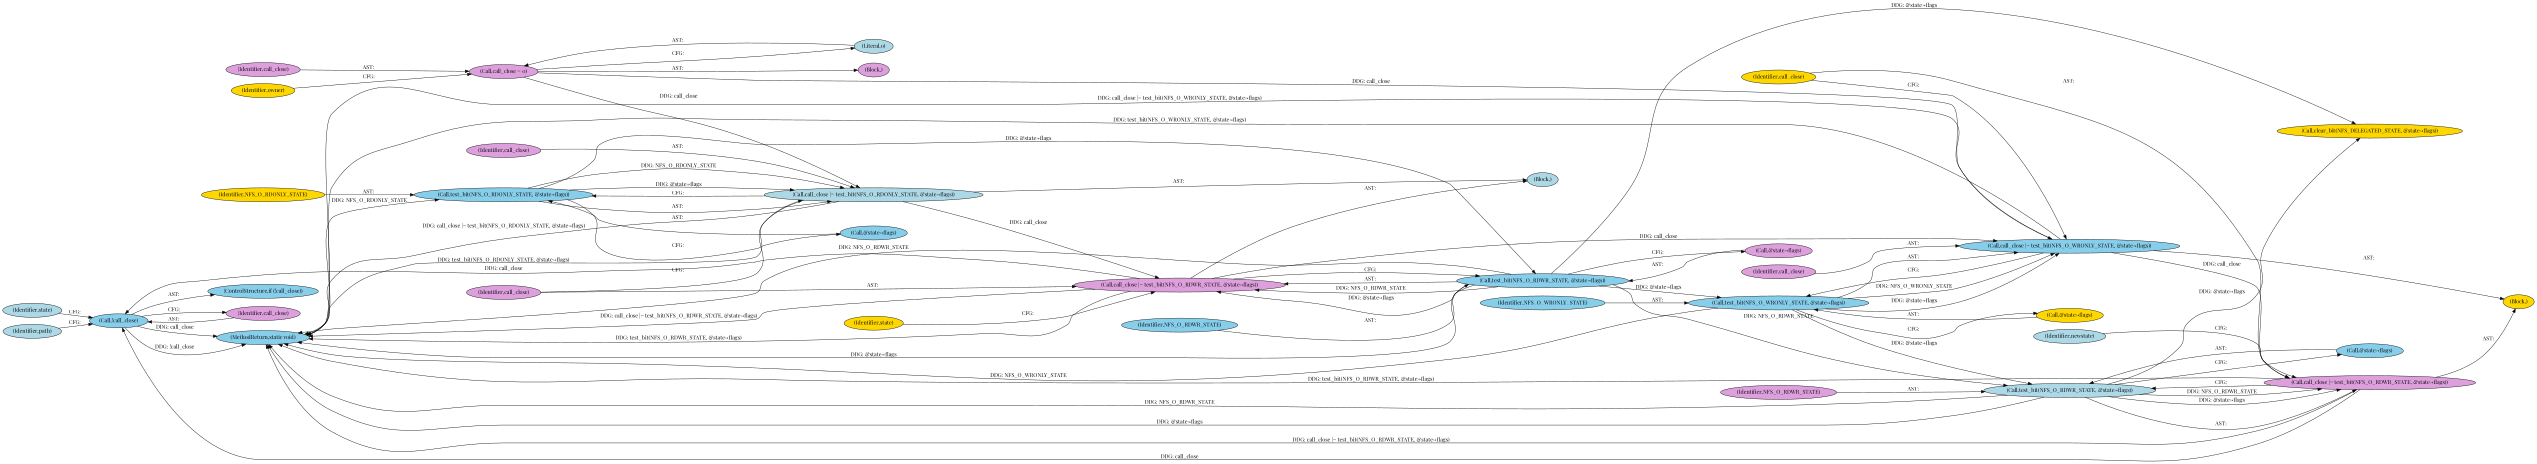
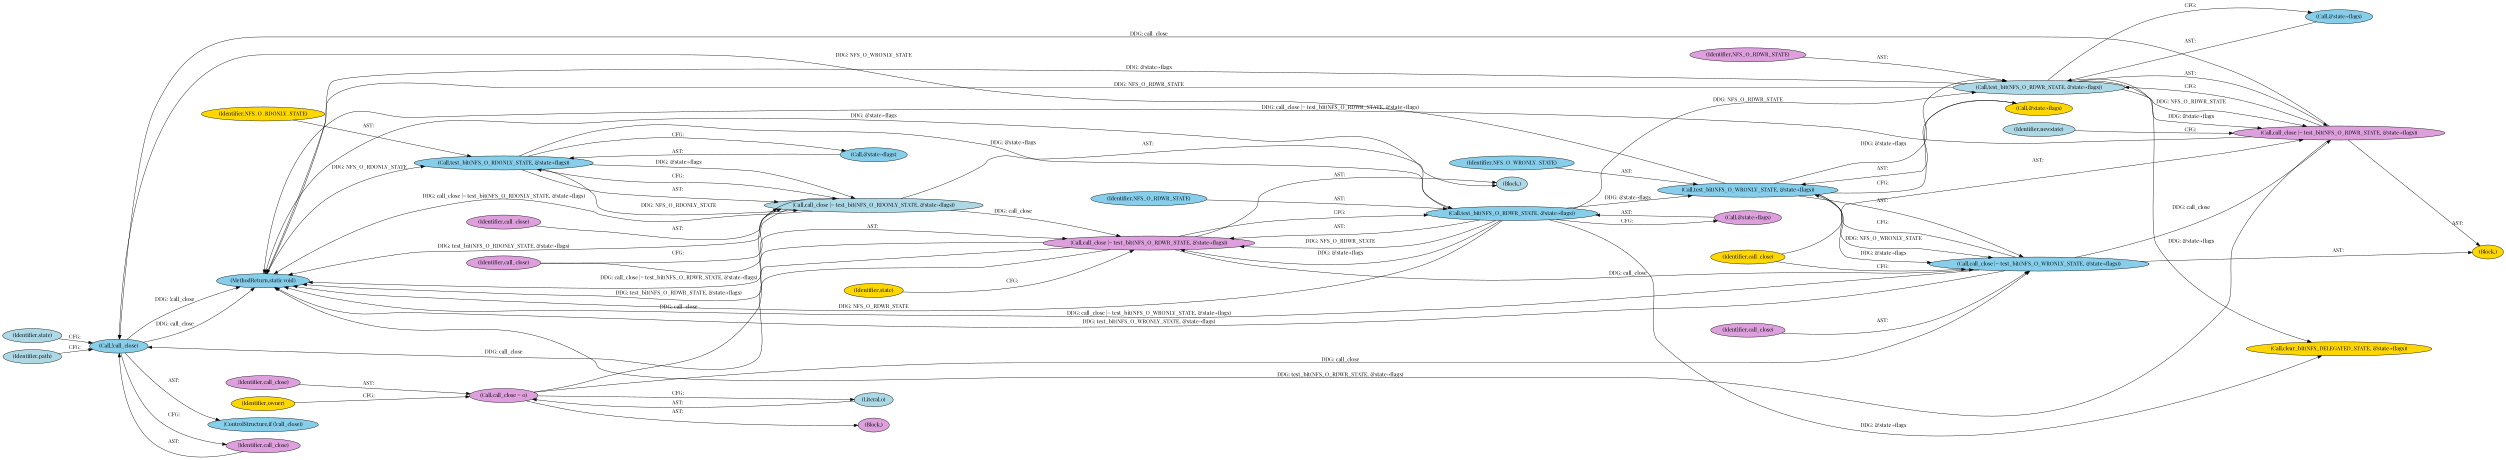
edge "(Call,test_bit(NFS_O_WRONLY_STATE, &state->flags))" -> "(MethodReturn,static void)": now "(Call,test_bit(NFS_O_WRONLY_STATE, &state->flags))" -> "(Call,!call_close)"
